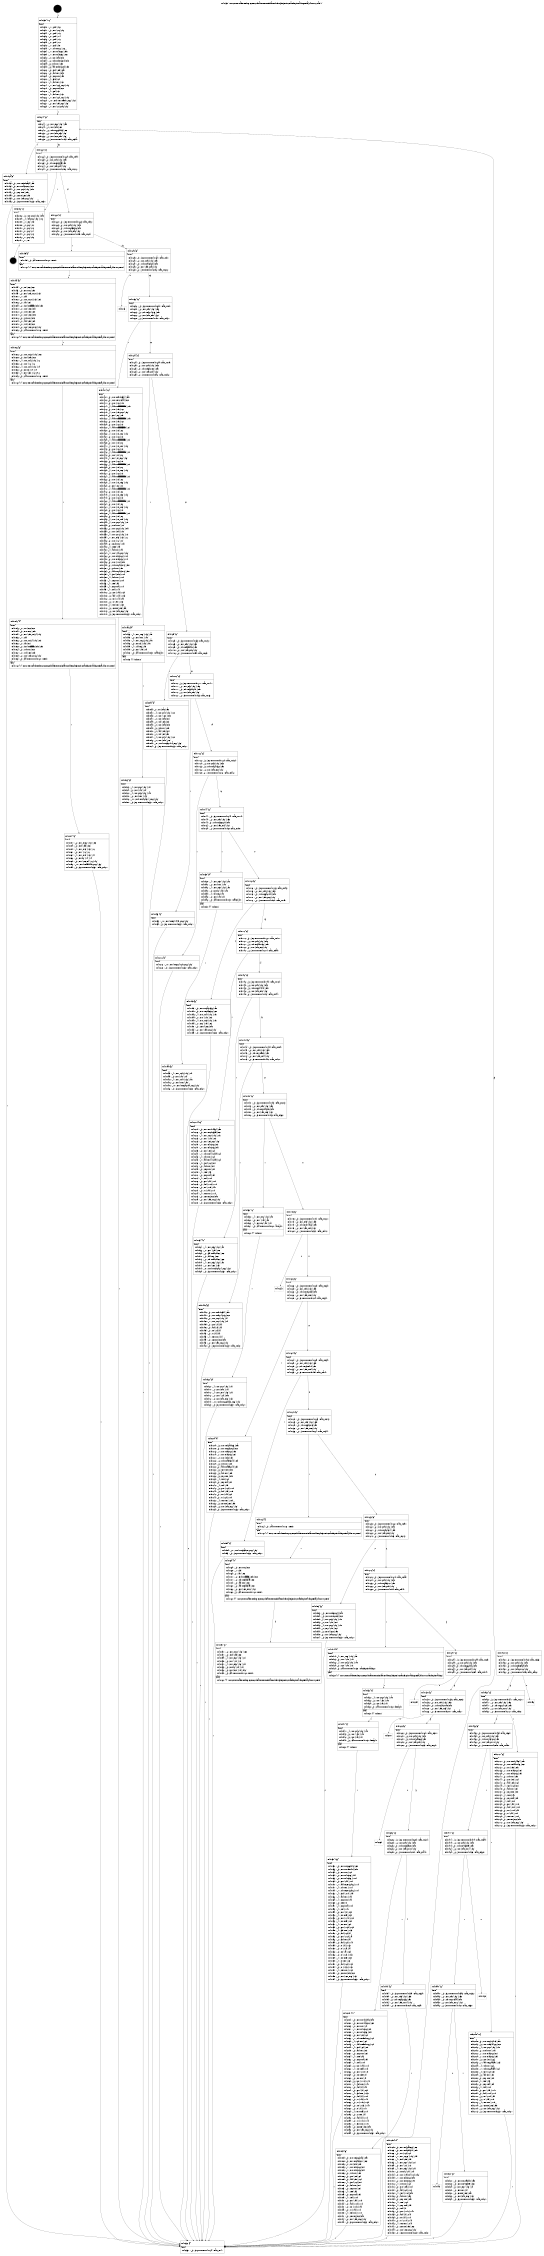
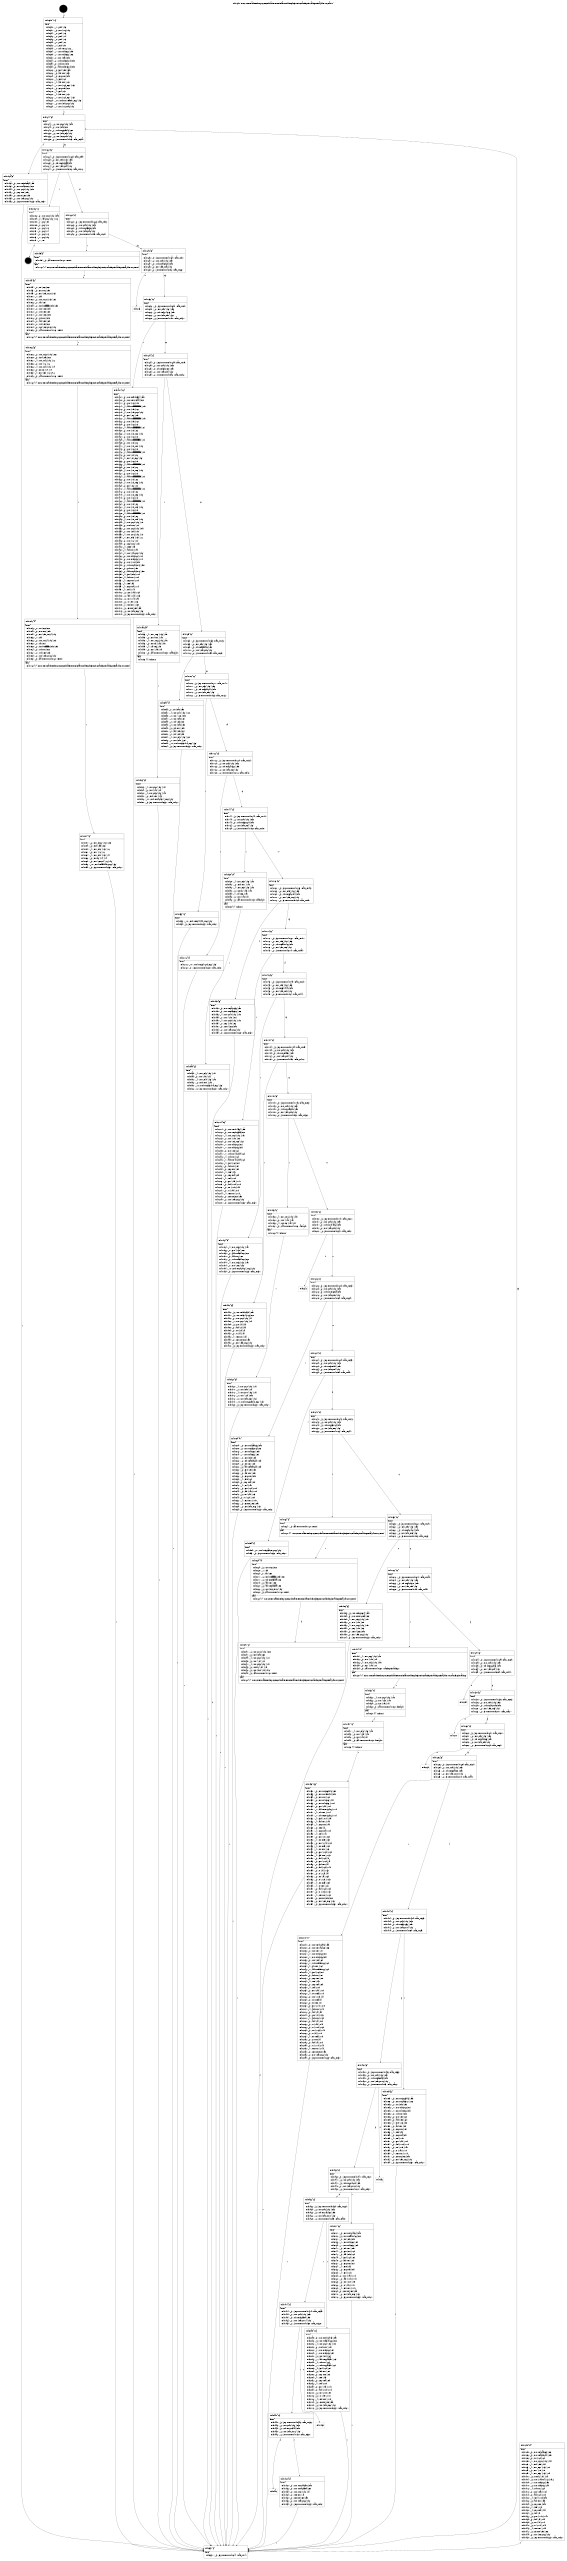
edge "0x401904 [28]" -> "0x401920 [28]": added, label "3"
